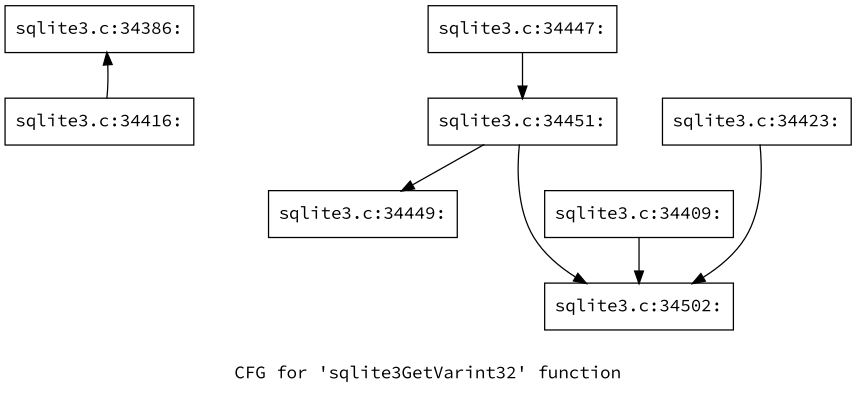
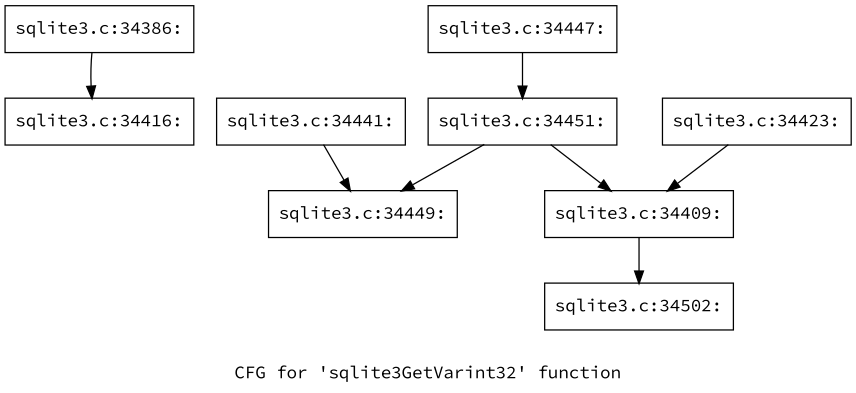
edge "sqlite3.c:34416:" -> "sqlite3.c:34386:": reversed
node "sqlite3.c:34441:": added
edge "sqlite3.c:34451:" -> "sqlite3.c:34502:": now "sqlite3.c:34451:" -> "sqlite3.c:34409:"
edge "sqlite3.c:34423:" -> "sqlite3.c:34502:": now "sqlite3.c:34423:" -> "sqlite3.c:34409:"
